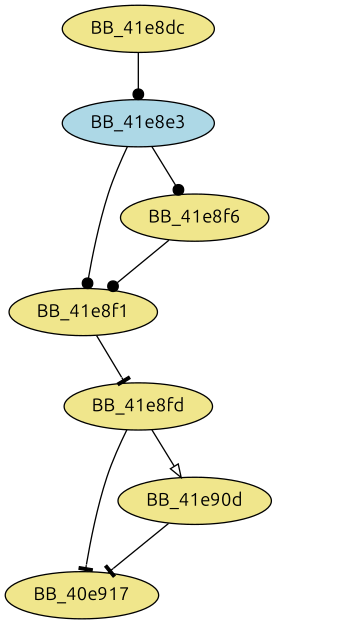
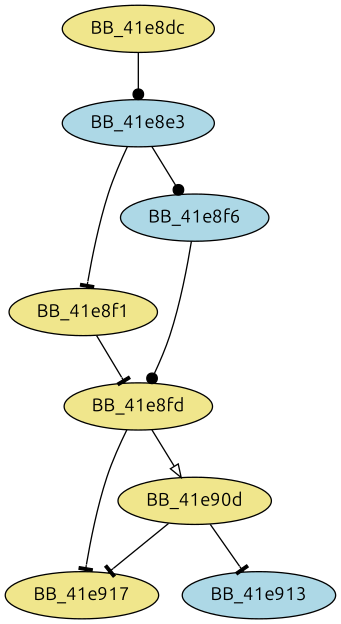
edge "BB_41e8e3" -> "BB_41e8f1": arrowhead dot -> tee
node "BB_41e8f6": fillcolor khaki -> lightblue
edge "BB_41e8f6" -> "BB_41e8f1": now "BB_41e8f6" -> "BB_41e8fd"
node "BB_40e917": label "BB_40e917" -> "BB_41e917"
node "BB_41e913": added
